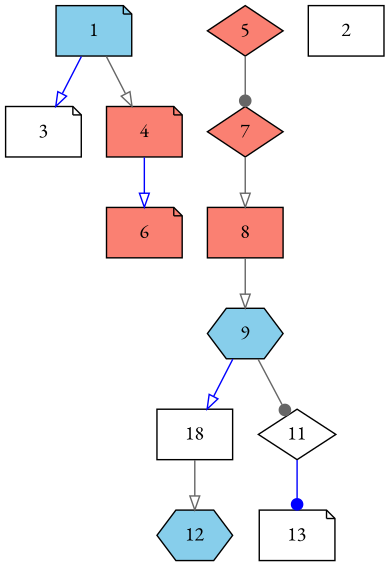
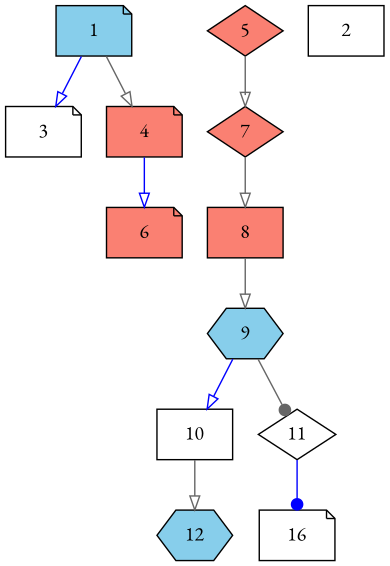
edge "5" -> "7": arrowhead dot -> onormal
node "18": label "18" -> "10"
node "13": label "13" -> "16"
